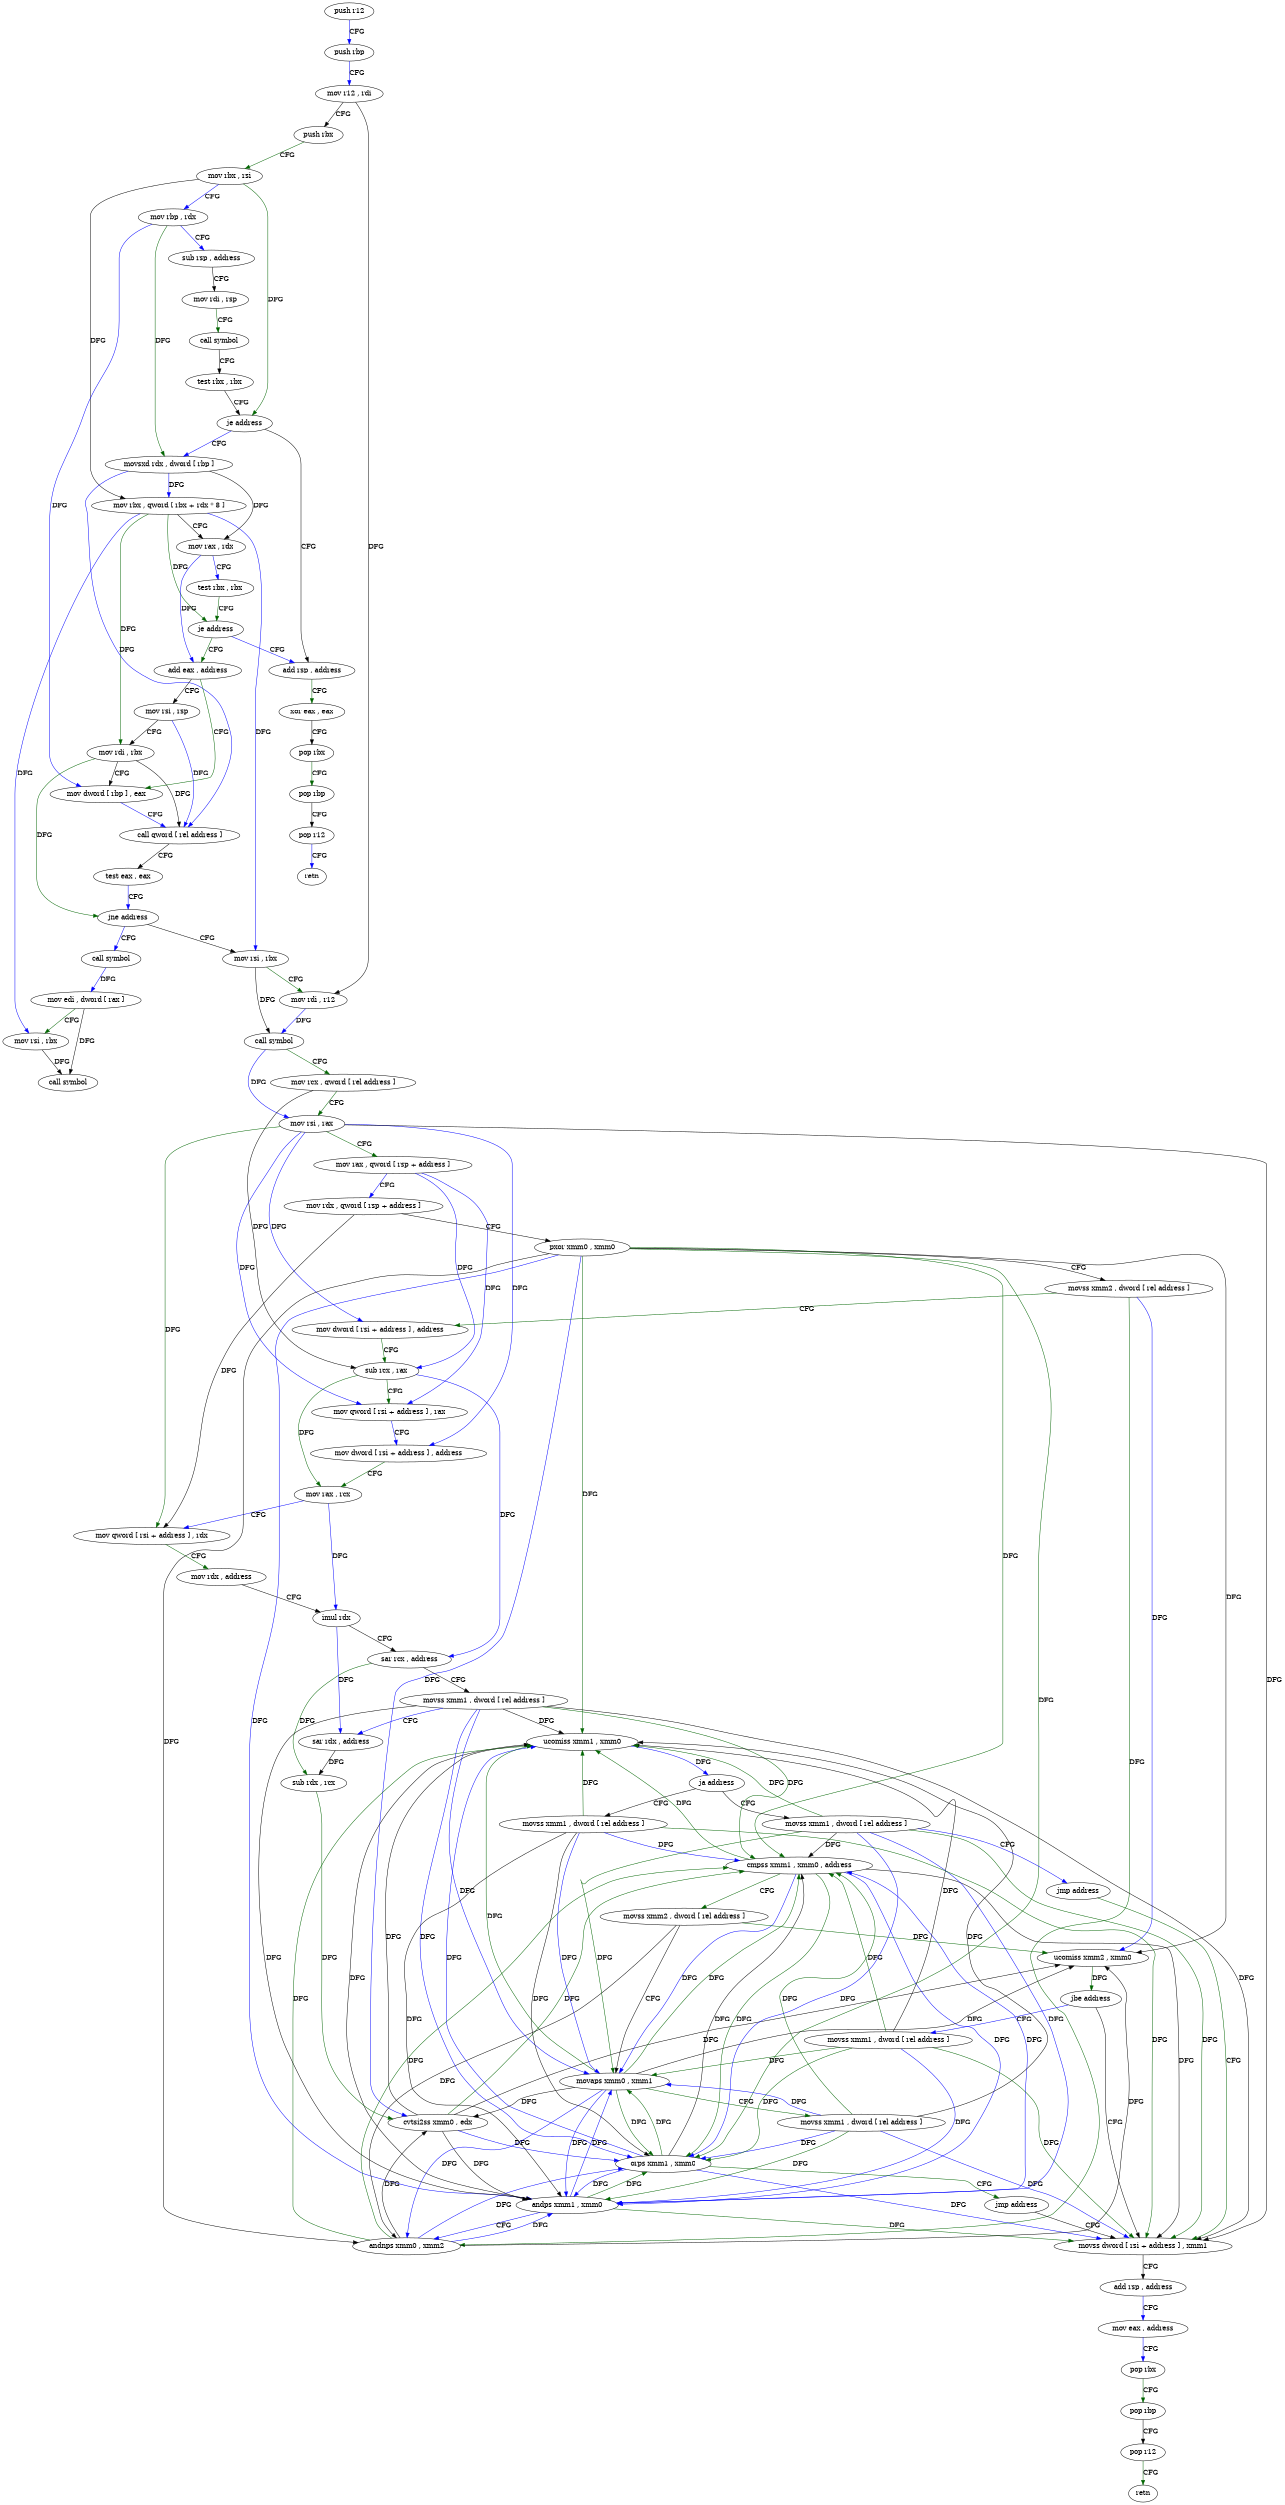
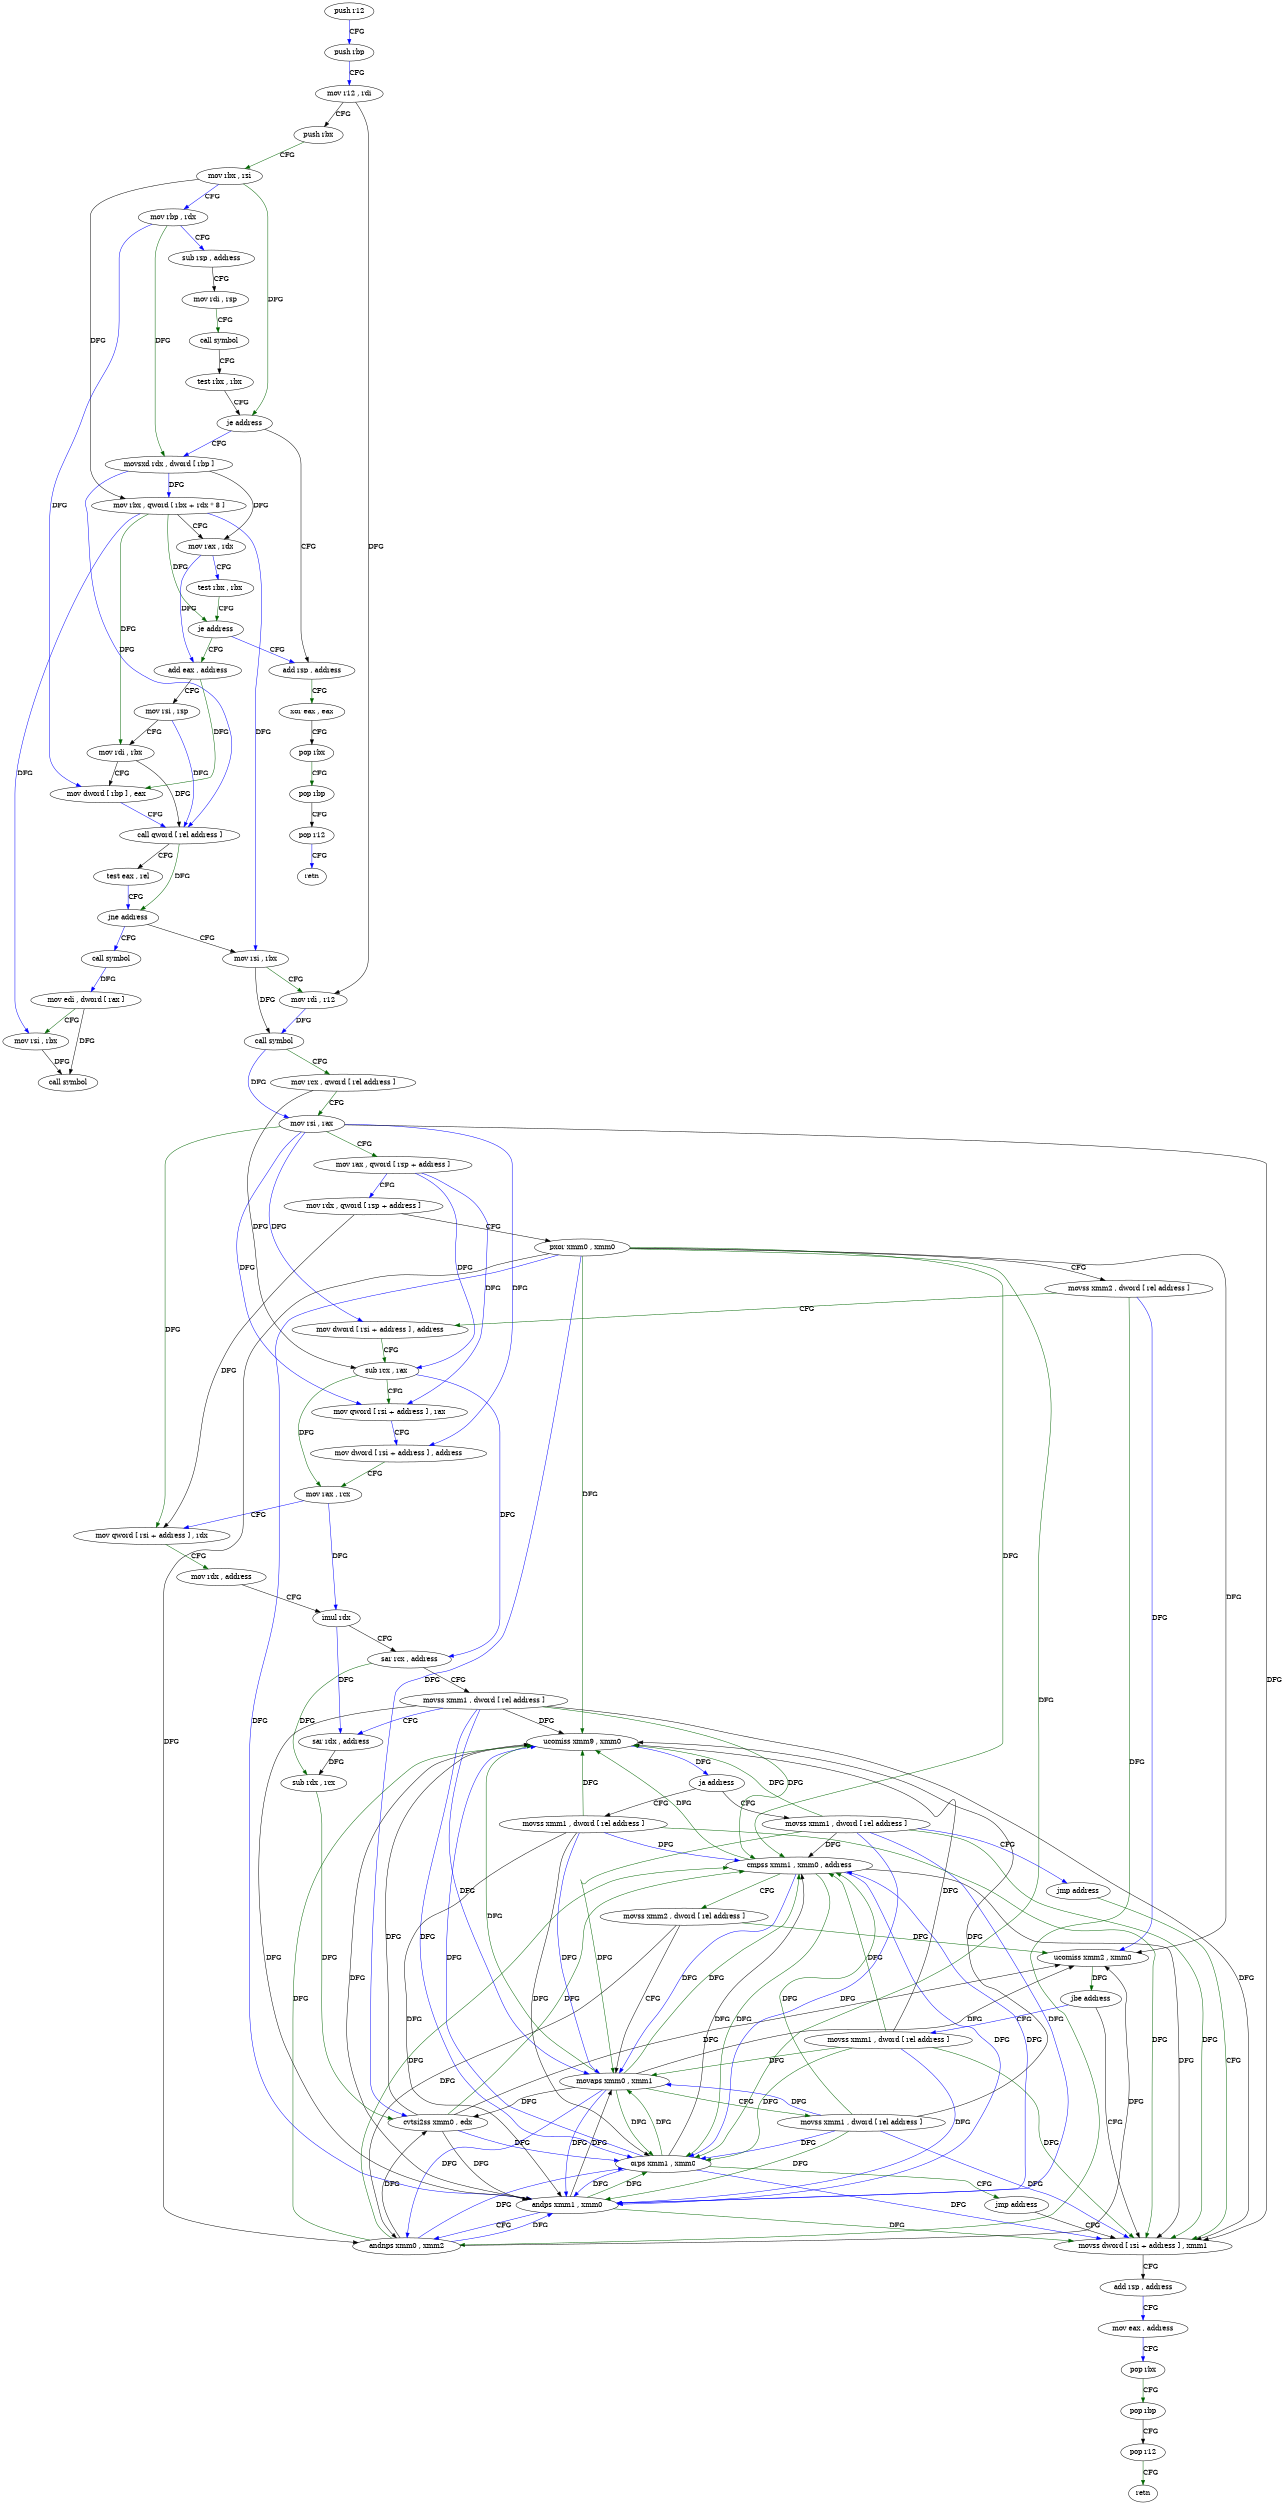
edge "add eax , address" -> "mov dword [ rbp ] , eax": label "CFG" -> "DFG"
edge "mov rdi , rbx" -> "jne address": now "call qword [ rel address ]" -> "jne address"
node "test eax , eax": label "test eax , eax" -> "test eax , rel"
node "ucomiss xmm1 , xmm0": label "ucomiss xmm1 , xmm0" -> "ucomiss xmm9 , xmm0"
edge "andps xmm1 , xmm0" -> "movaps xmm0 , xmm1": color blue -> black
